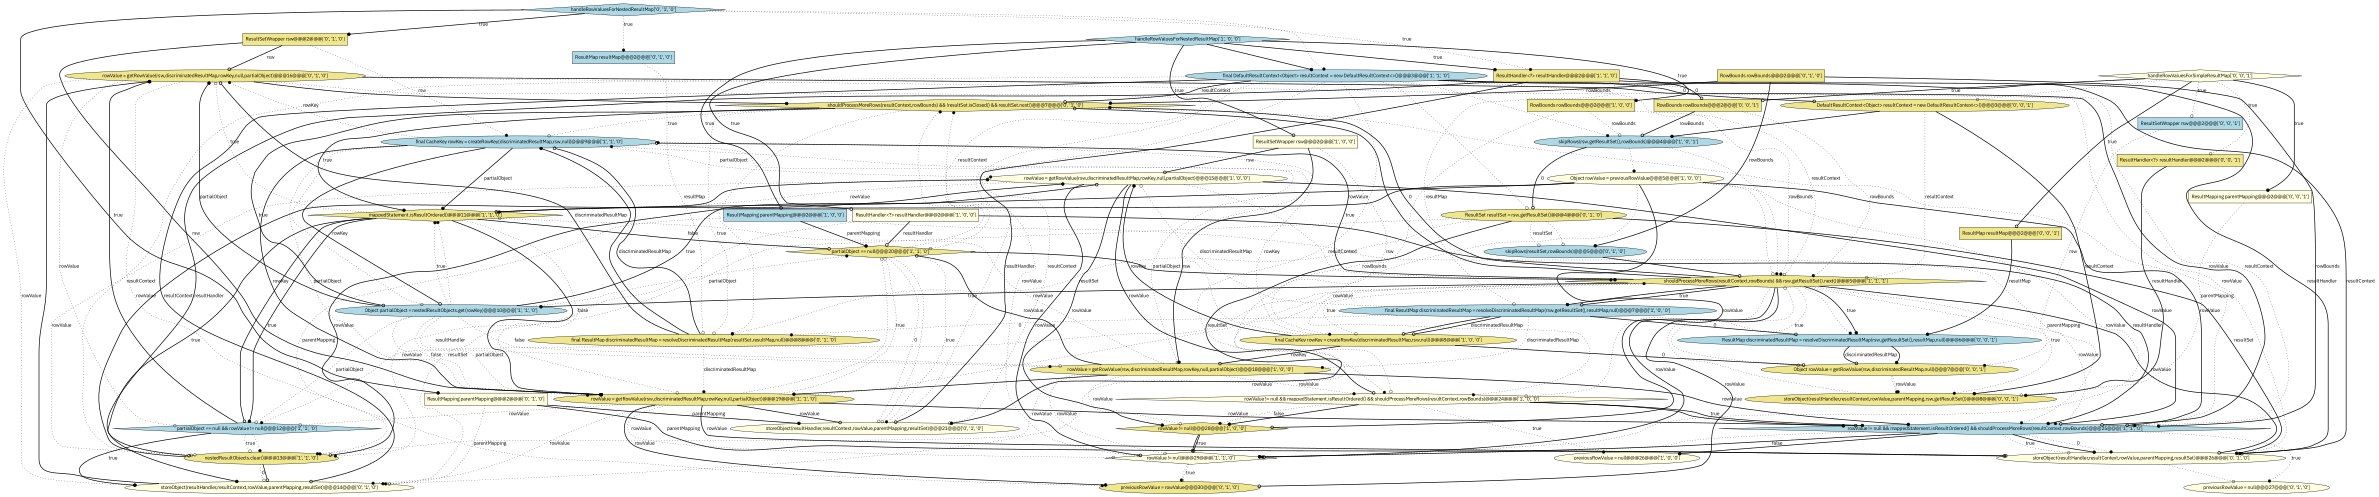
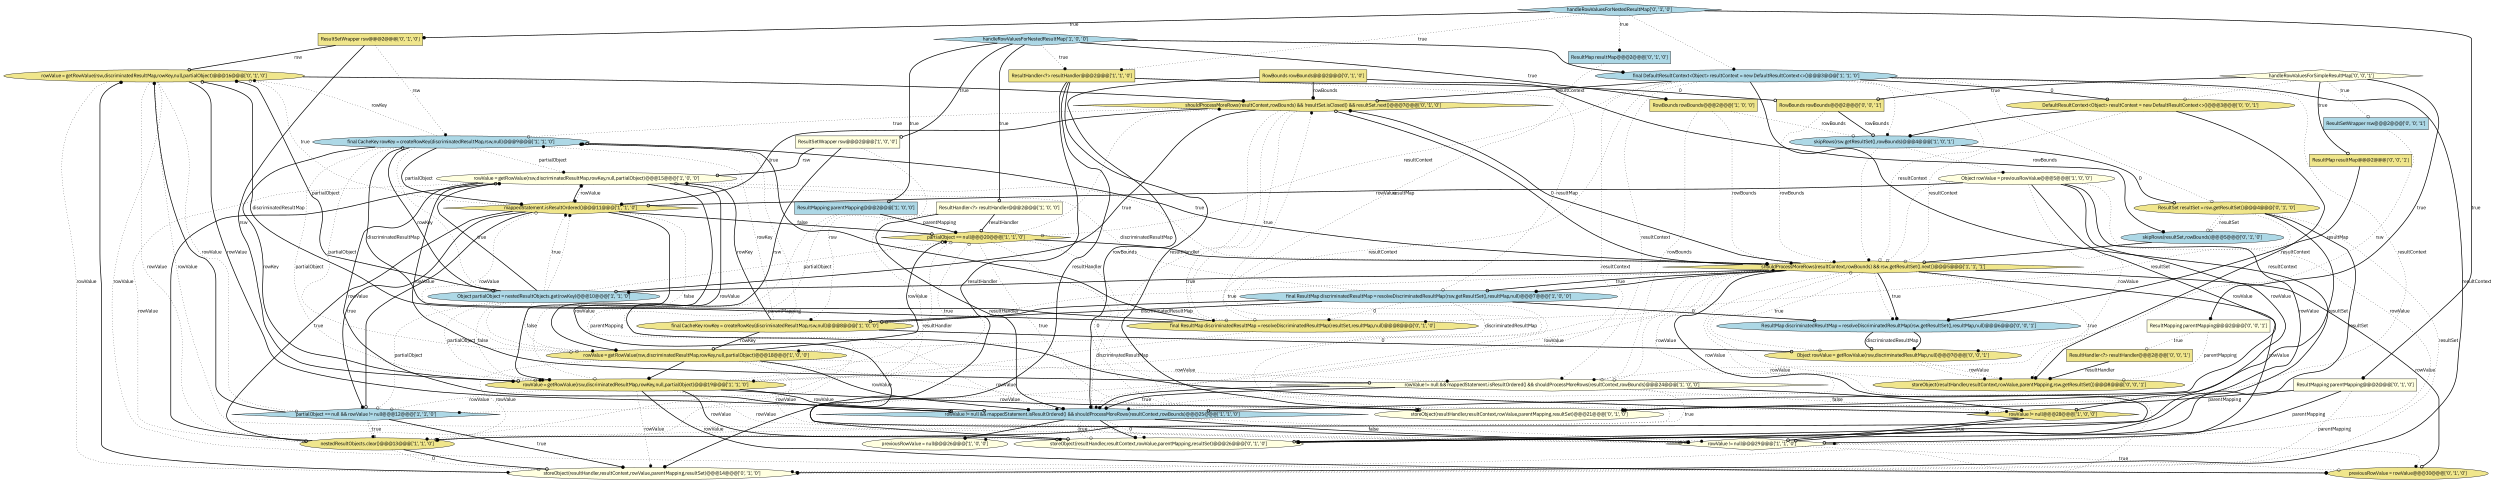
edge "handleRowValuesForNestedResultMap['1', '0', '0']" -> "ResultHandler<?> resultHandler@@@2@@@['1', '1', '0']": style bold -> dotted
edge "handleRowValuesForSimpleResultMap['0', '0', '1']" -> "ResultHandler<?> resultHandler@@@2@@@['0', '0', '1']": now "ResultMapping parentMapping@@@2@@@['0', '0', '1']" -> "ResultHandler<?> resultHandler@@@2@@@['0', '0', '1']"
node "previousRowValue = null@@@27@@@['0', '1', '0']": removed
